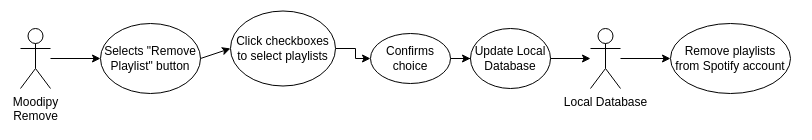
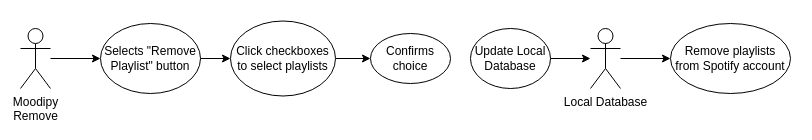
node "Click checkboxes to select playlists": moved (283, 49) -> (283, 59)
edge "Confirms choice" -> "Update Local Database": removed
